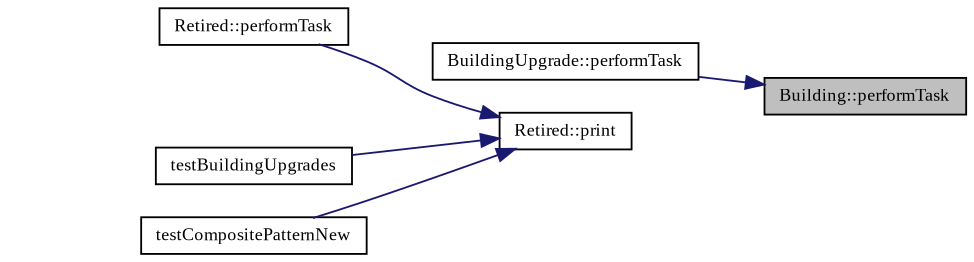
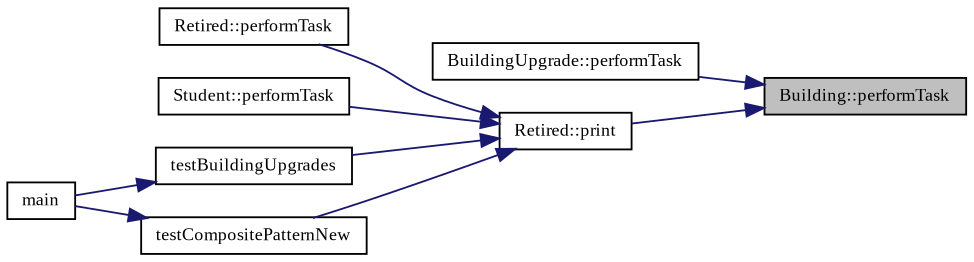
node "Student::performTask": added
edge "Retired::print" -> "Building::performTask": added
node "main": added
